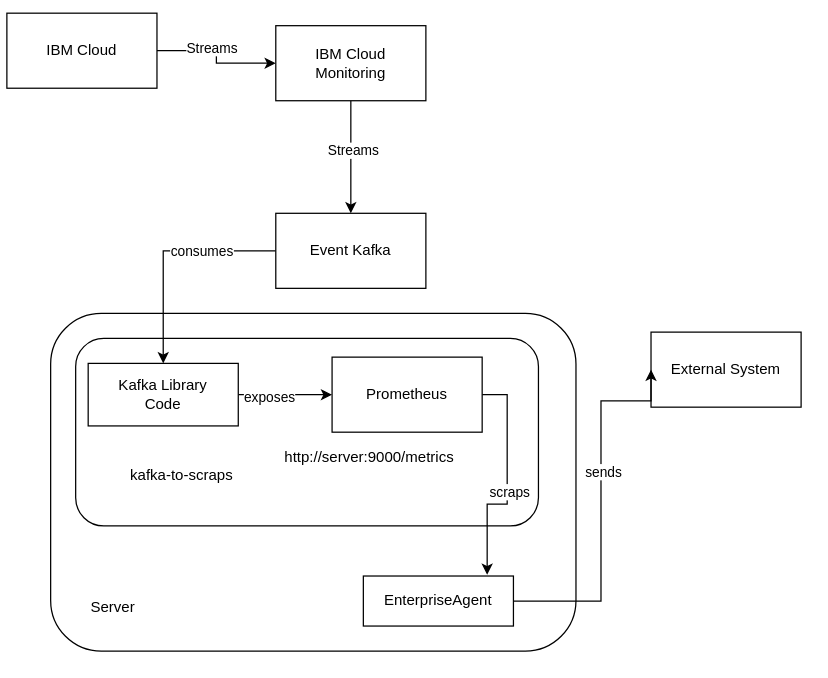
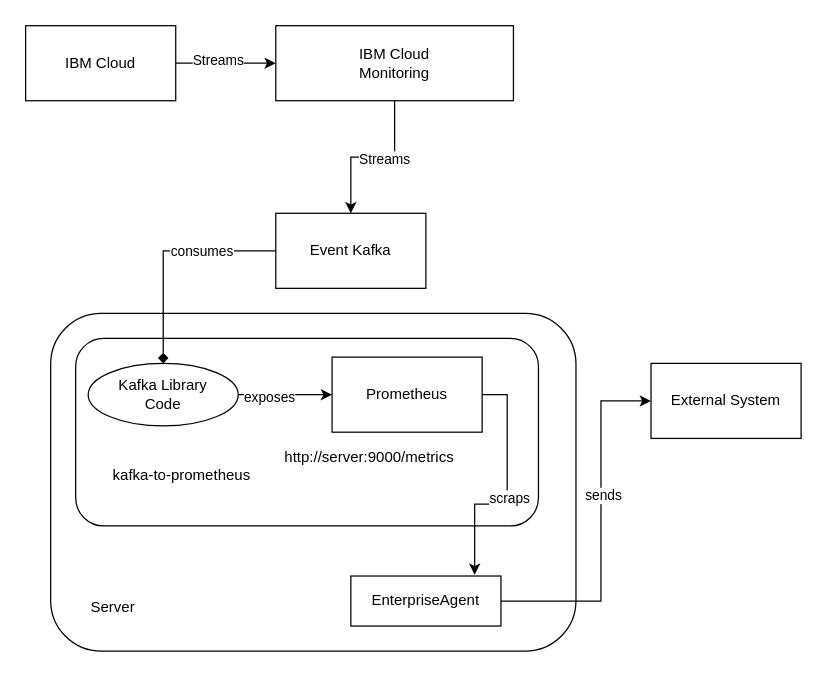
node "IBM Cloud": moved (82, 51) -> (101, 63)
node "IBM Cloud Monitoring": size 150x75 -> 238x75
edge "Event Kafka" -> "Kafka Library Code": arrowhead classic -> diamond
node "External System": moved (726, 369) -> (726, 401)
node "Kafka Library Code": shape rectangle -> ellipse
node "kafka-to-scraps": label "kafka-to-scraps" -> "kafka-to-prometheus"
node "EnterpriseAgent": moved (438, 601) -> (426, 601)
